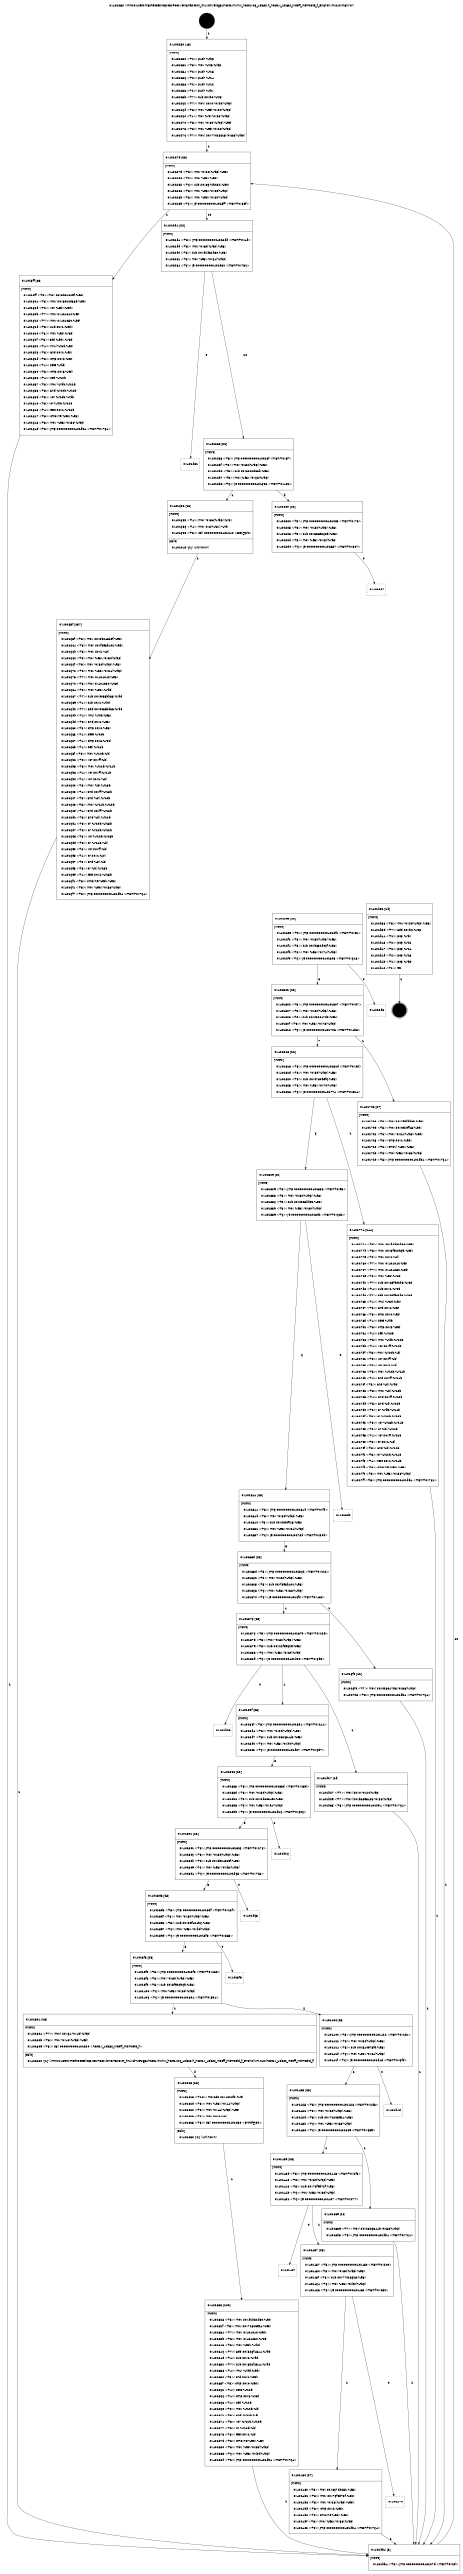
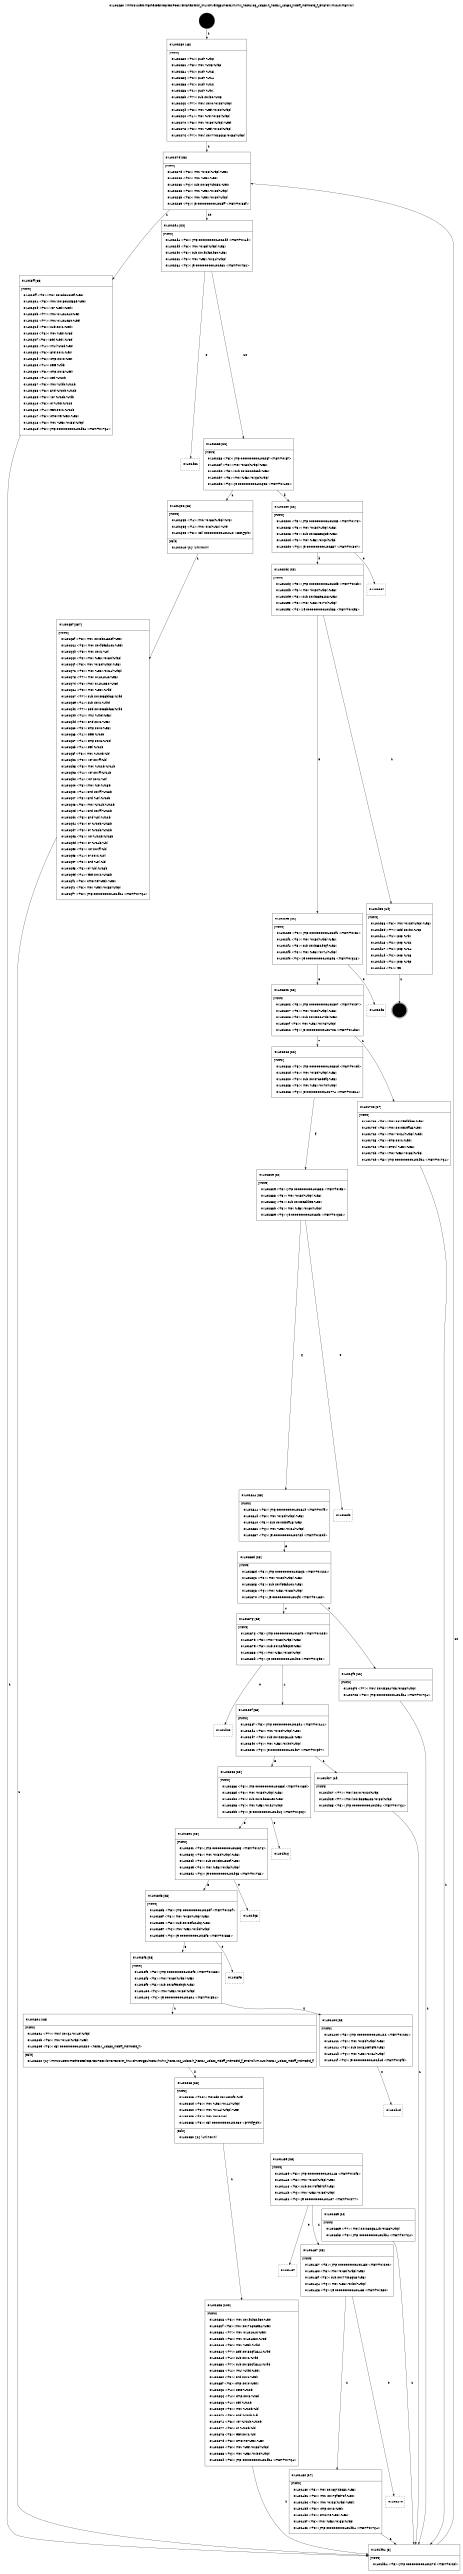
node "0x4012d6 [22]": added
node "0x401774 [144]": removed
edge "0x401376 [25]" -> "0x401927 [19]": now "0x40138f [25]" -> "0x401927 [19]"
node "0x401425 [25]": removed
